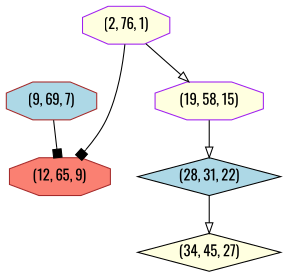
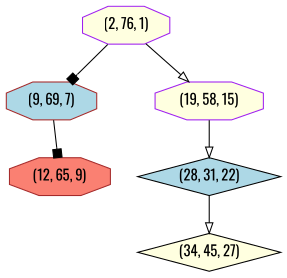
edge "(2, 76, 1)" -> "(12, 65, 9)": now "(2, 76, 1)" -> "(9, 69, 7)"
